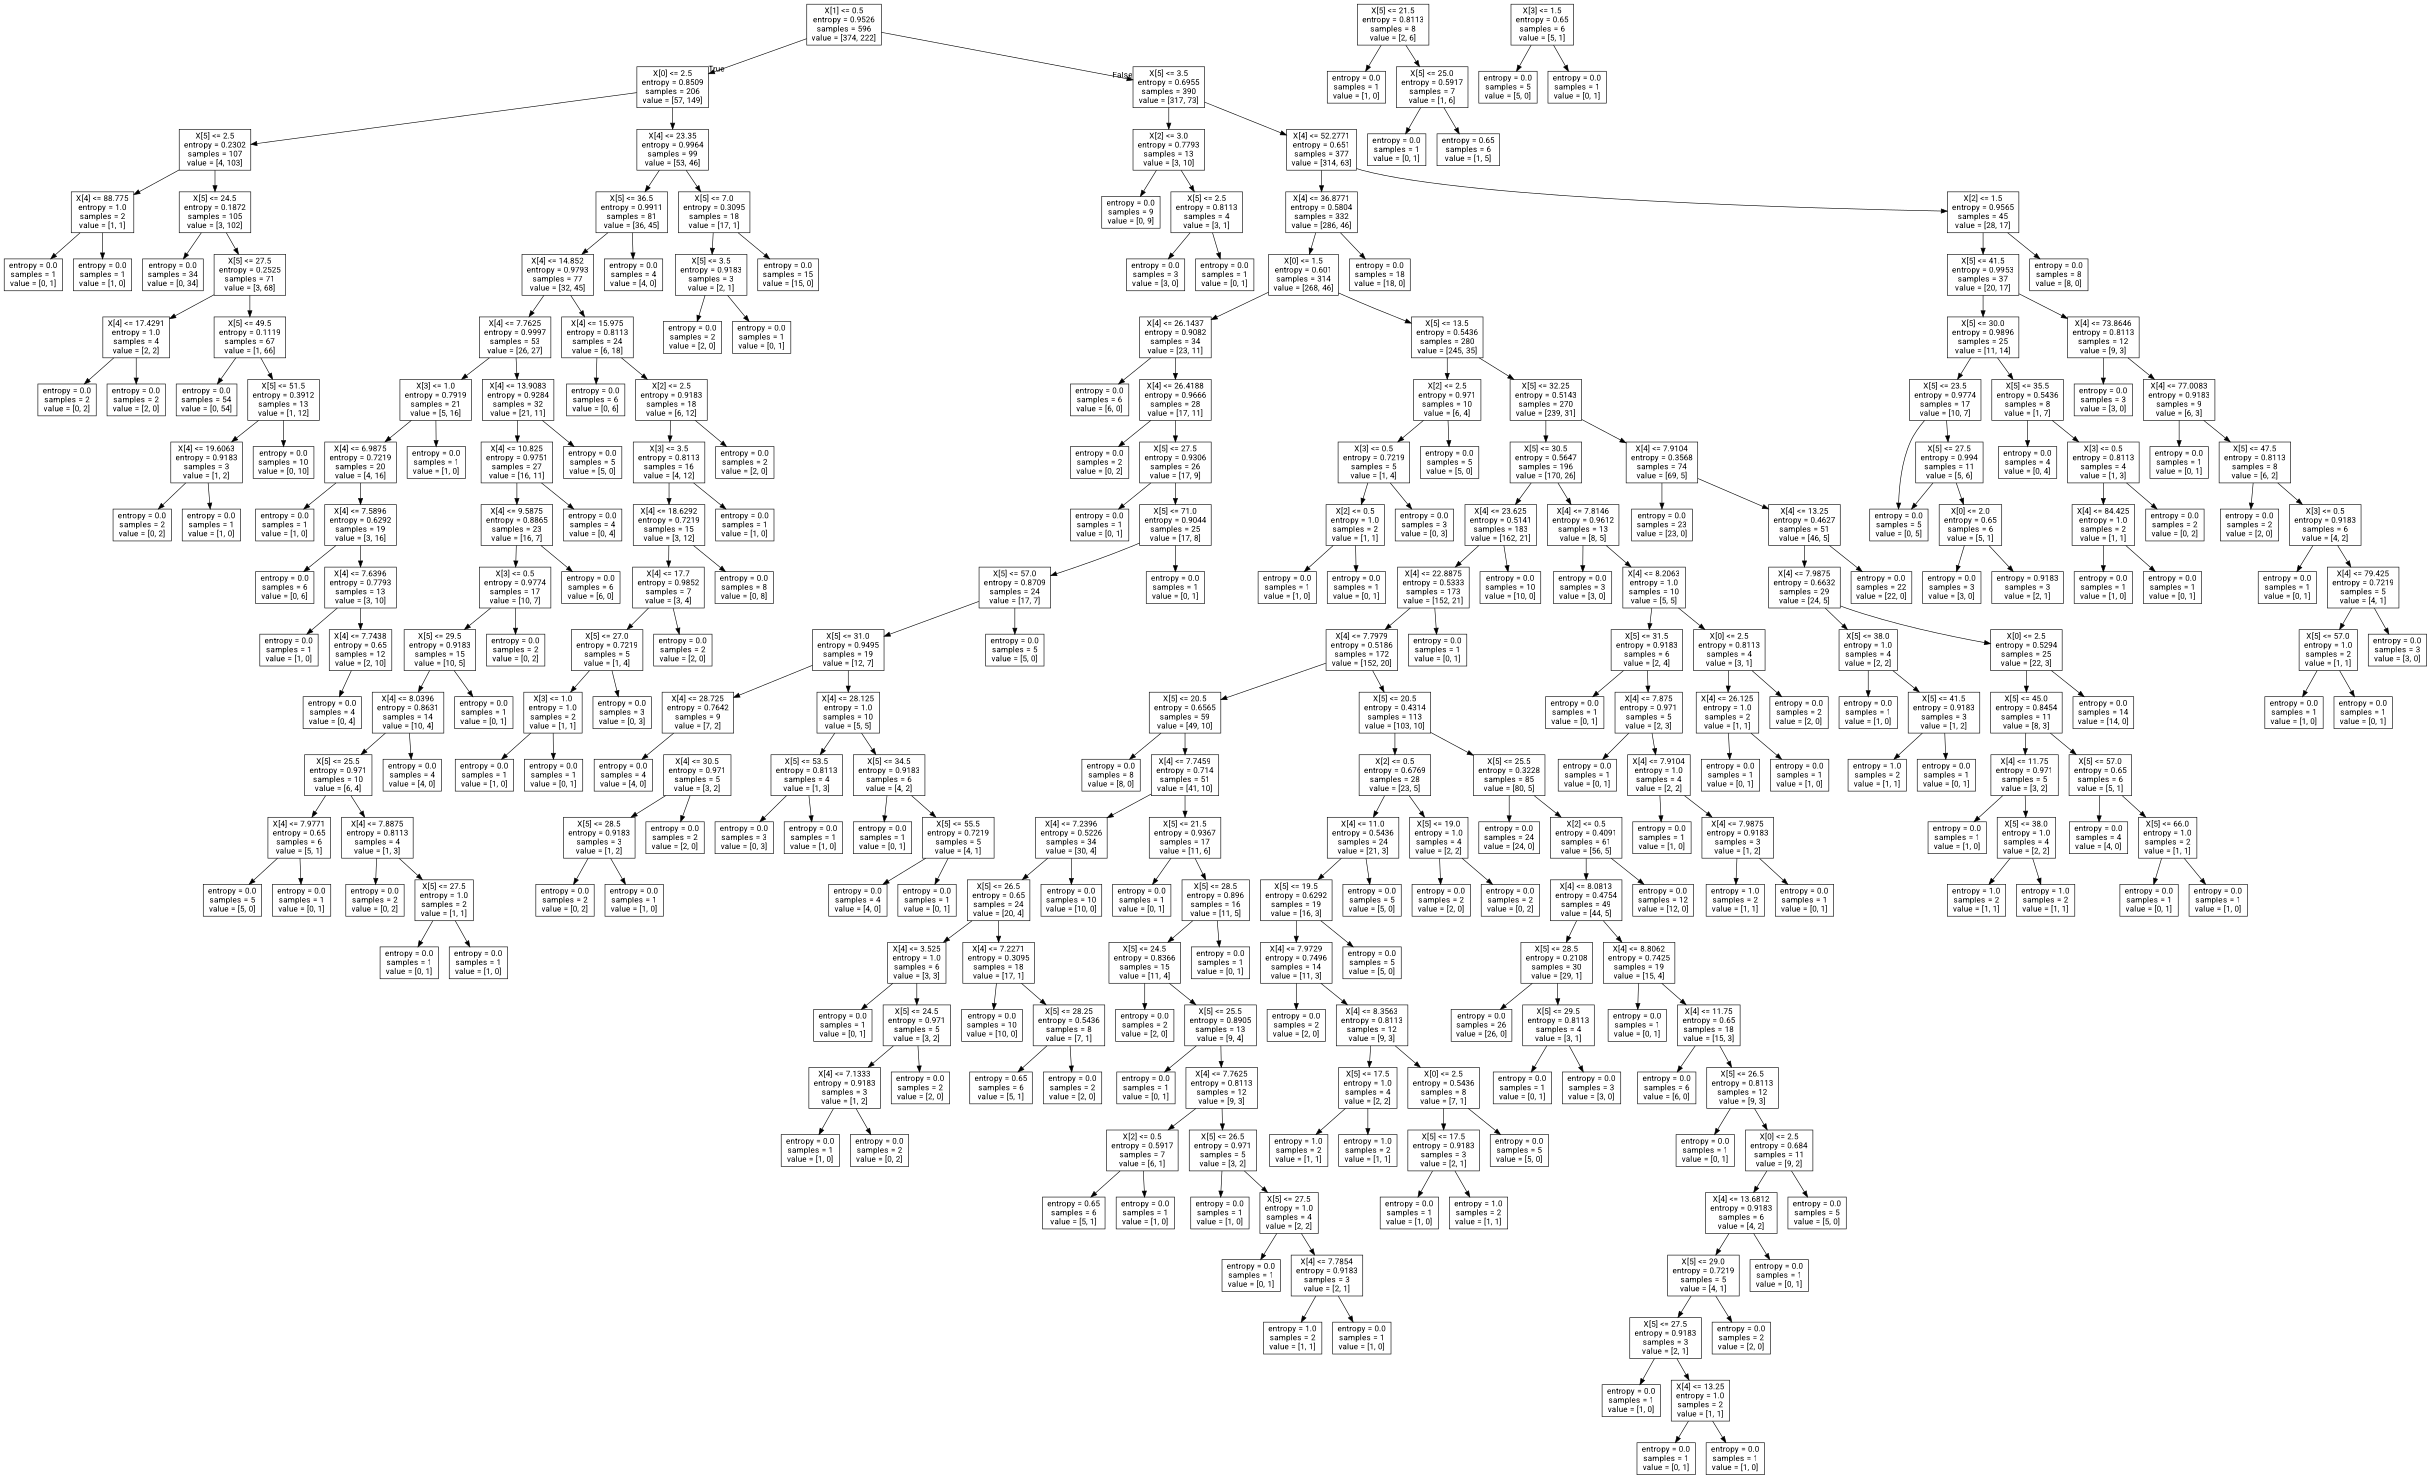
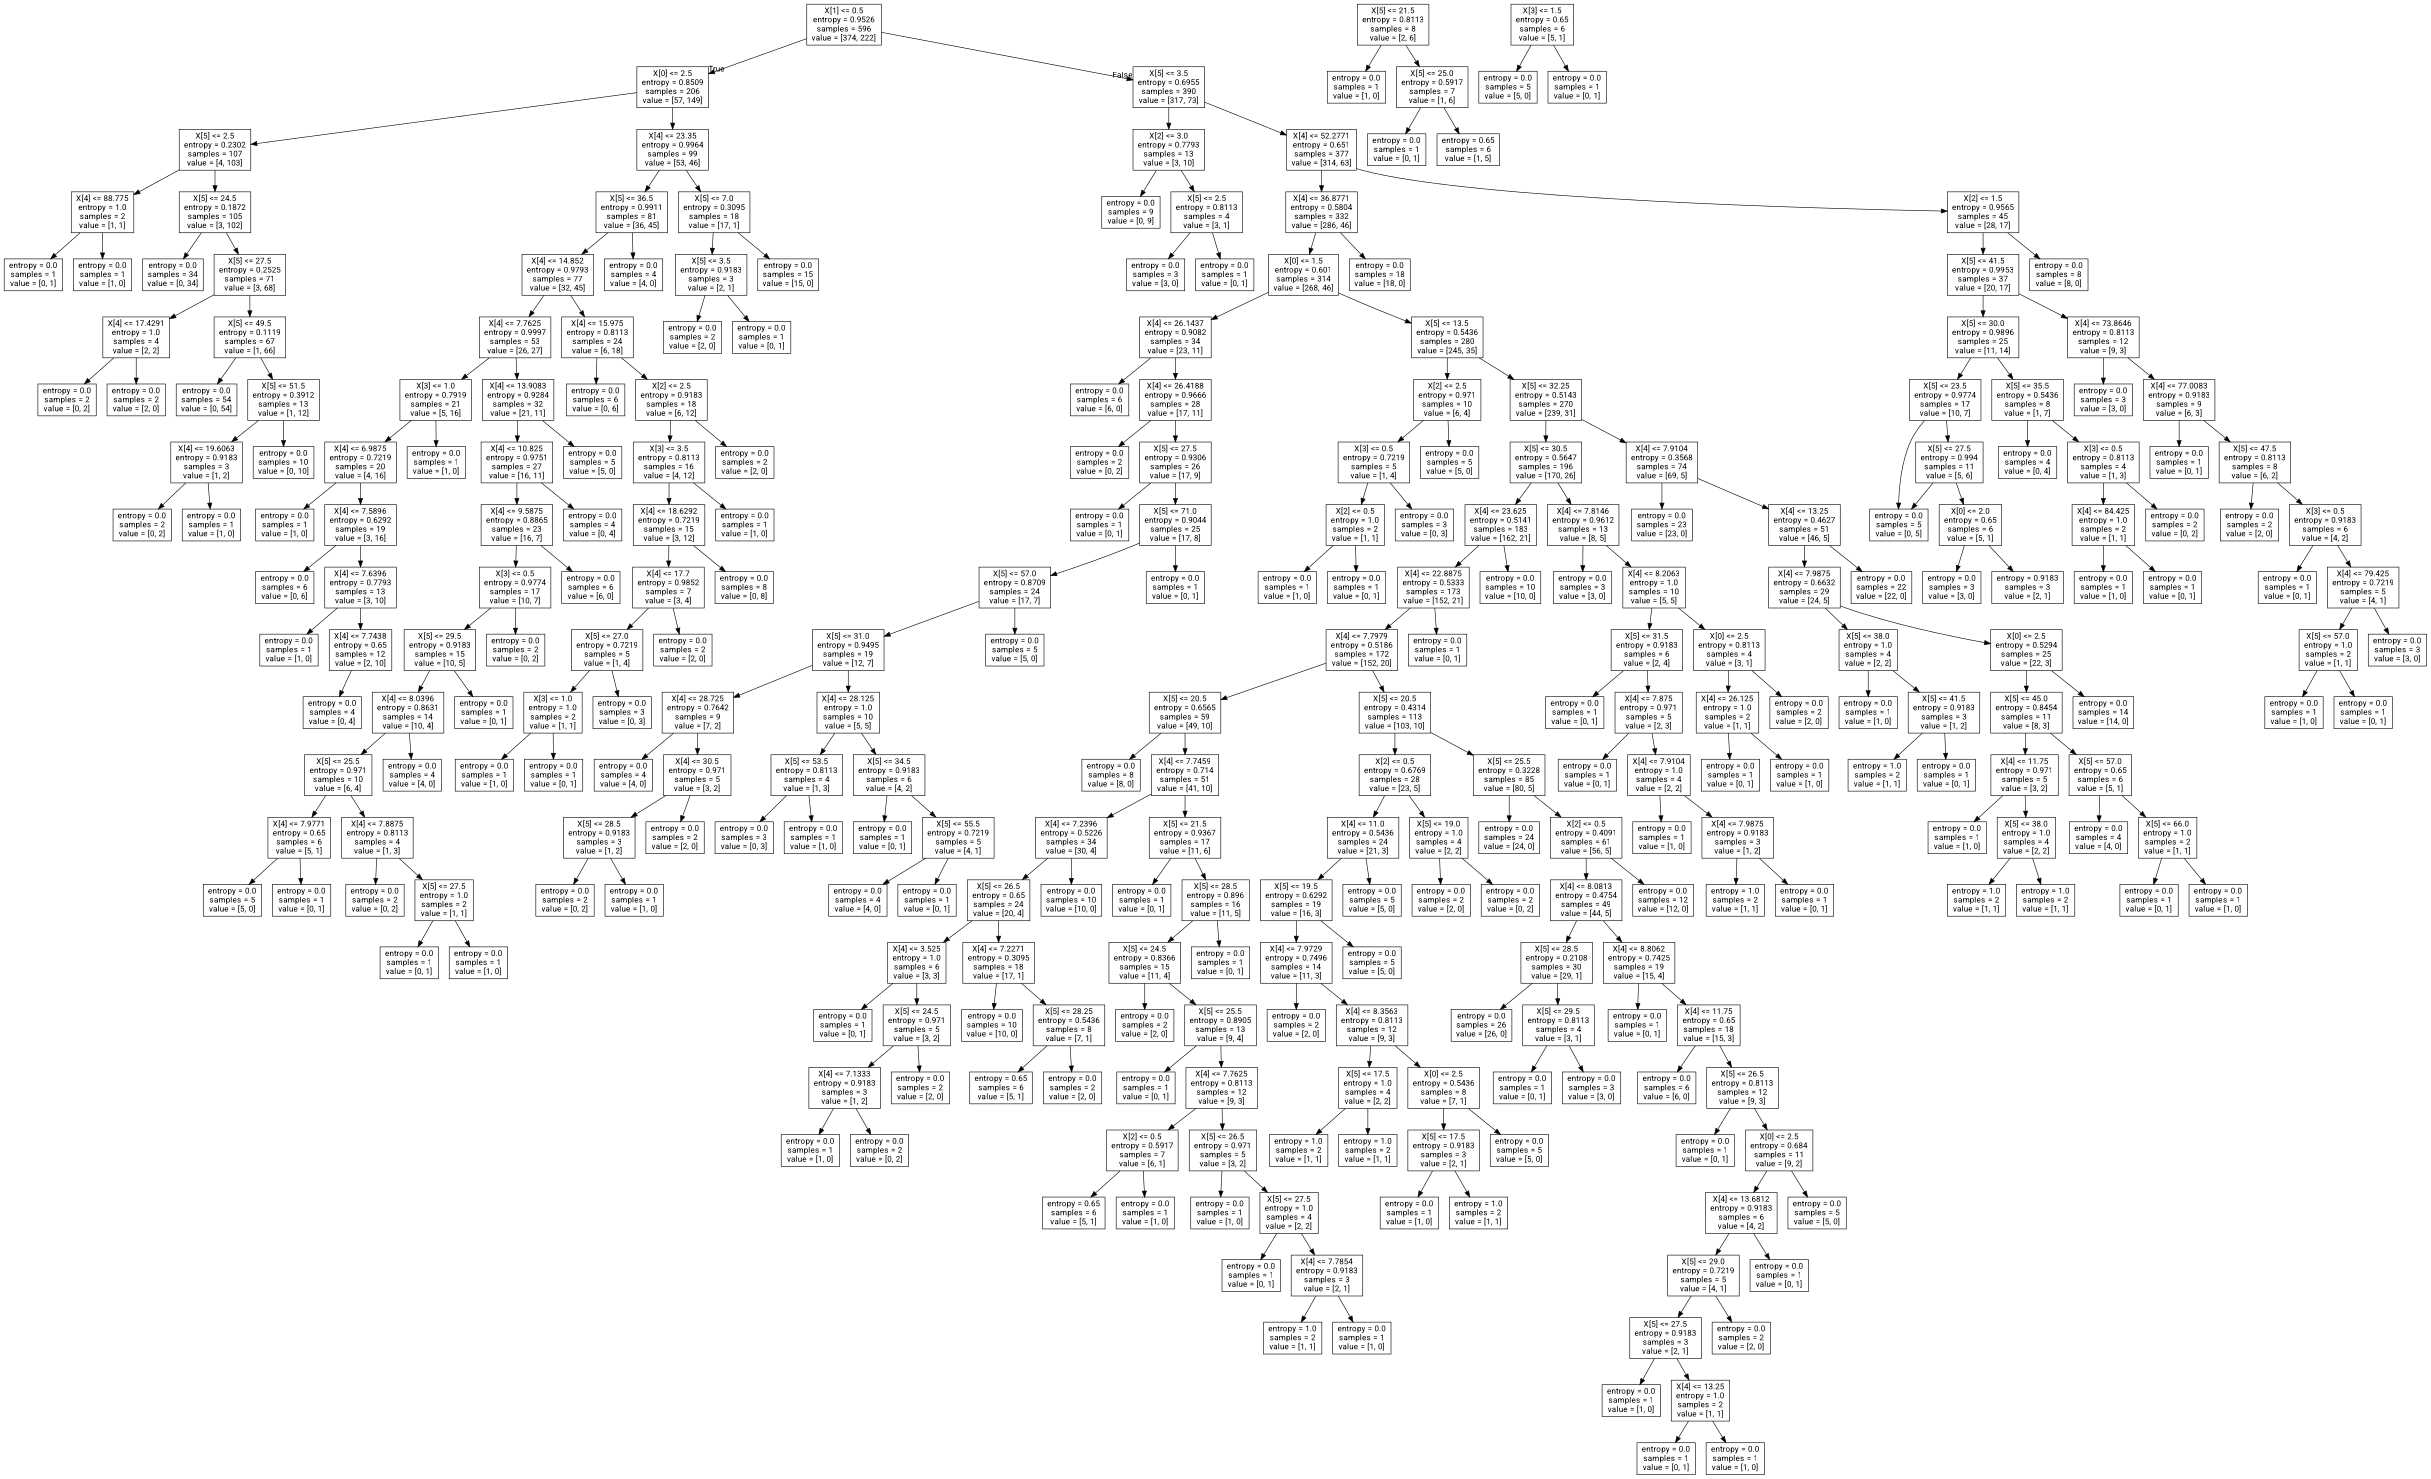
edge "X[4] <= 28.725 entropy = 0.7642 samples = 9 value = [7, 2]" -> "X[4] <= 30.5 entropy = 0.971 samples = 5 value = [3, 2]": added
